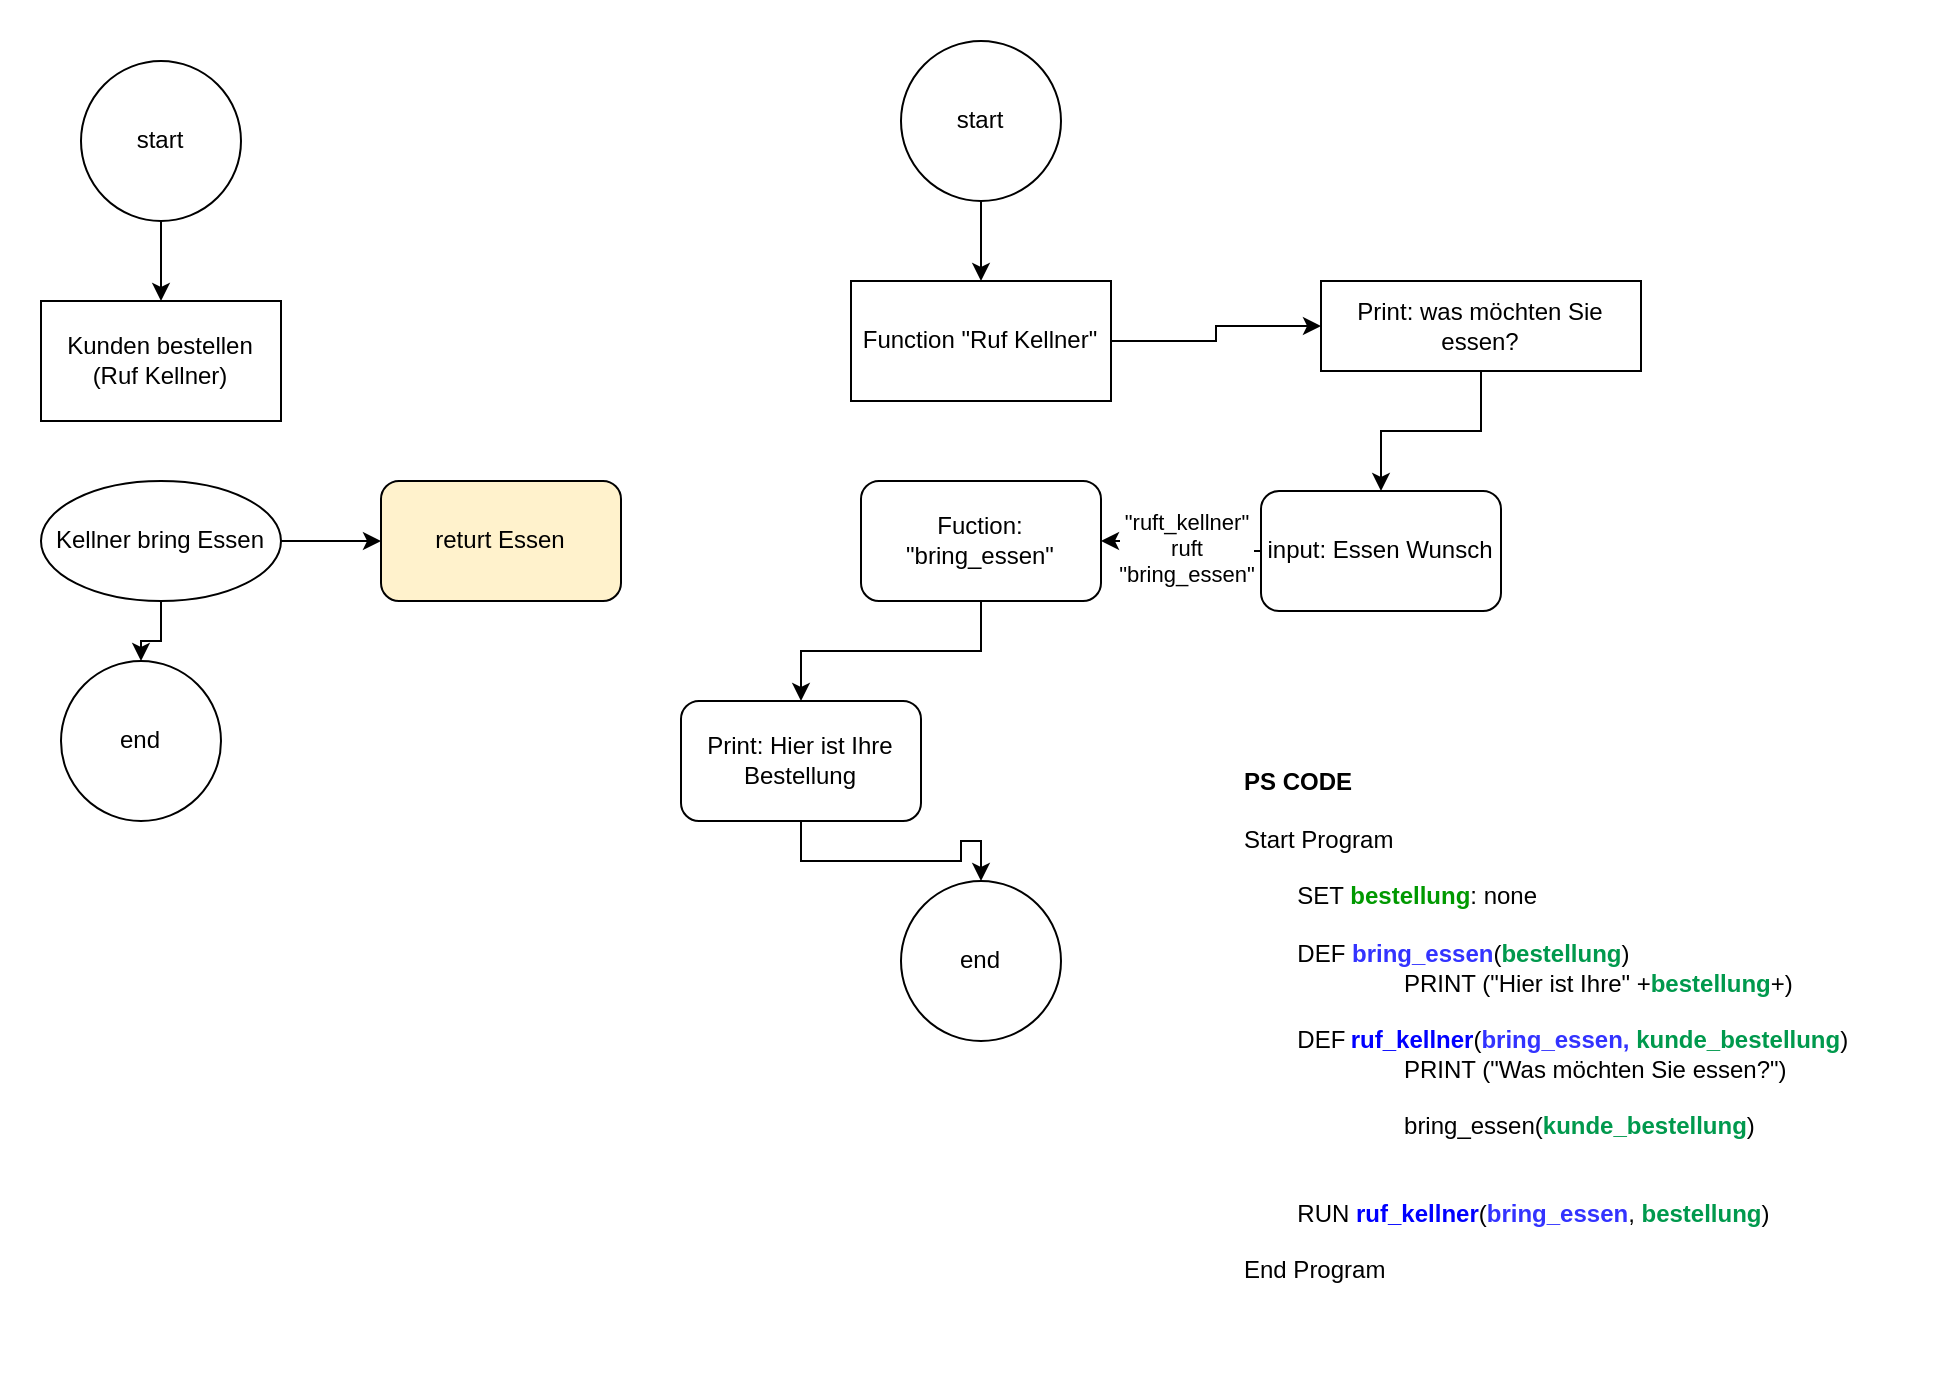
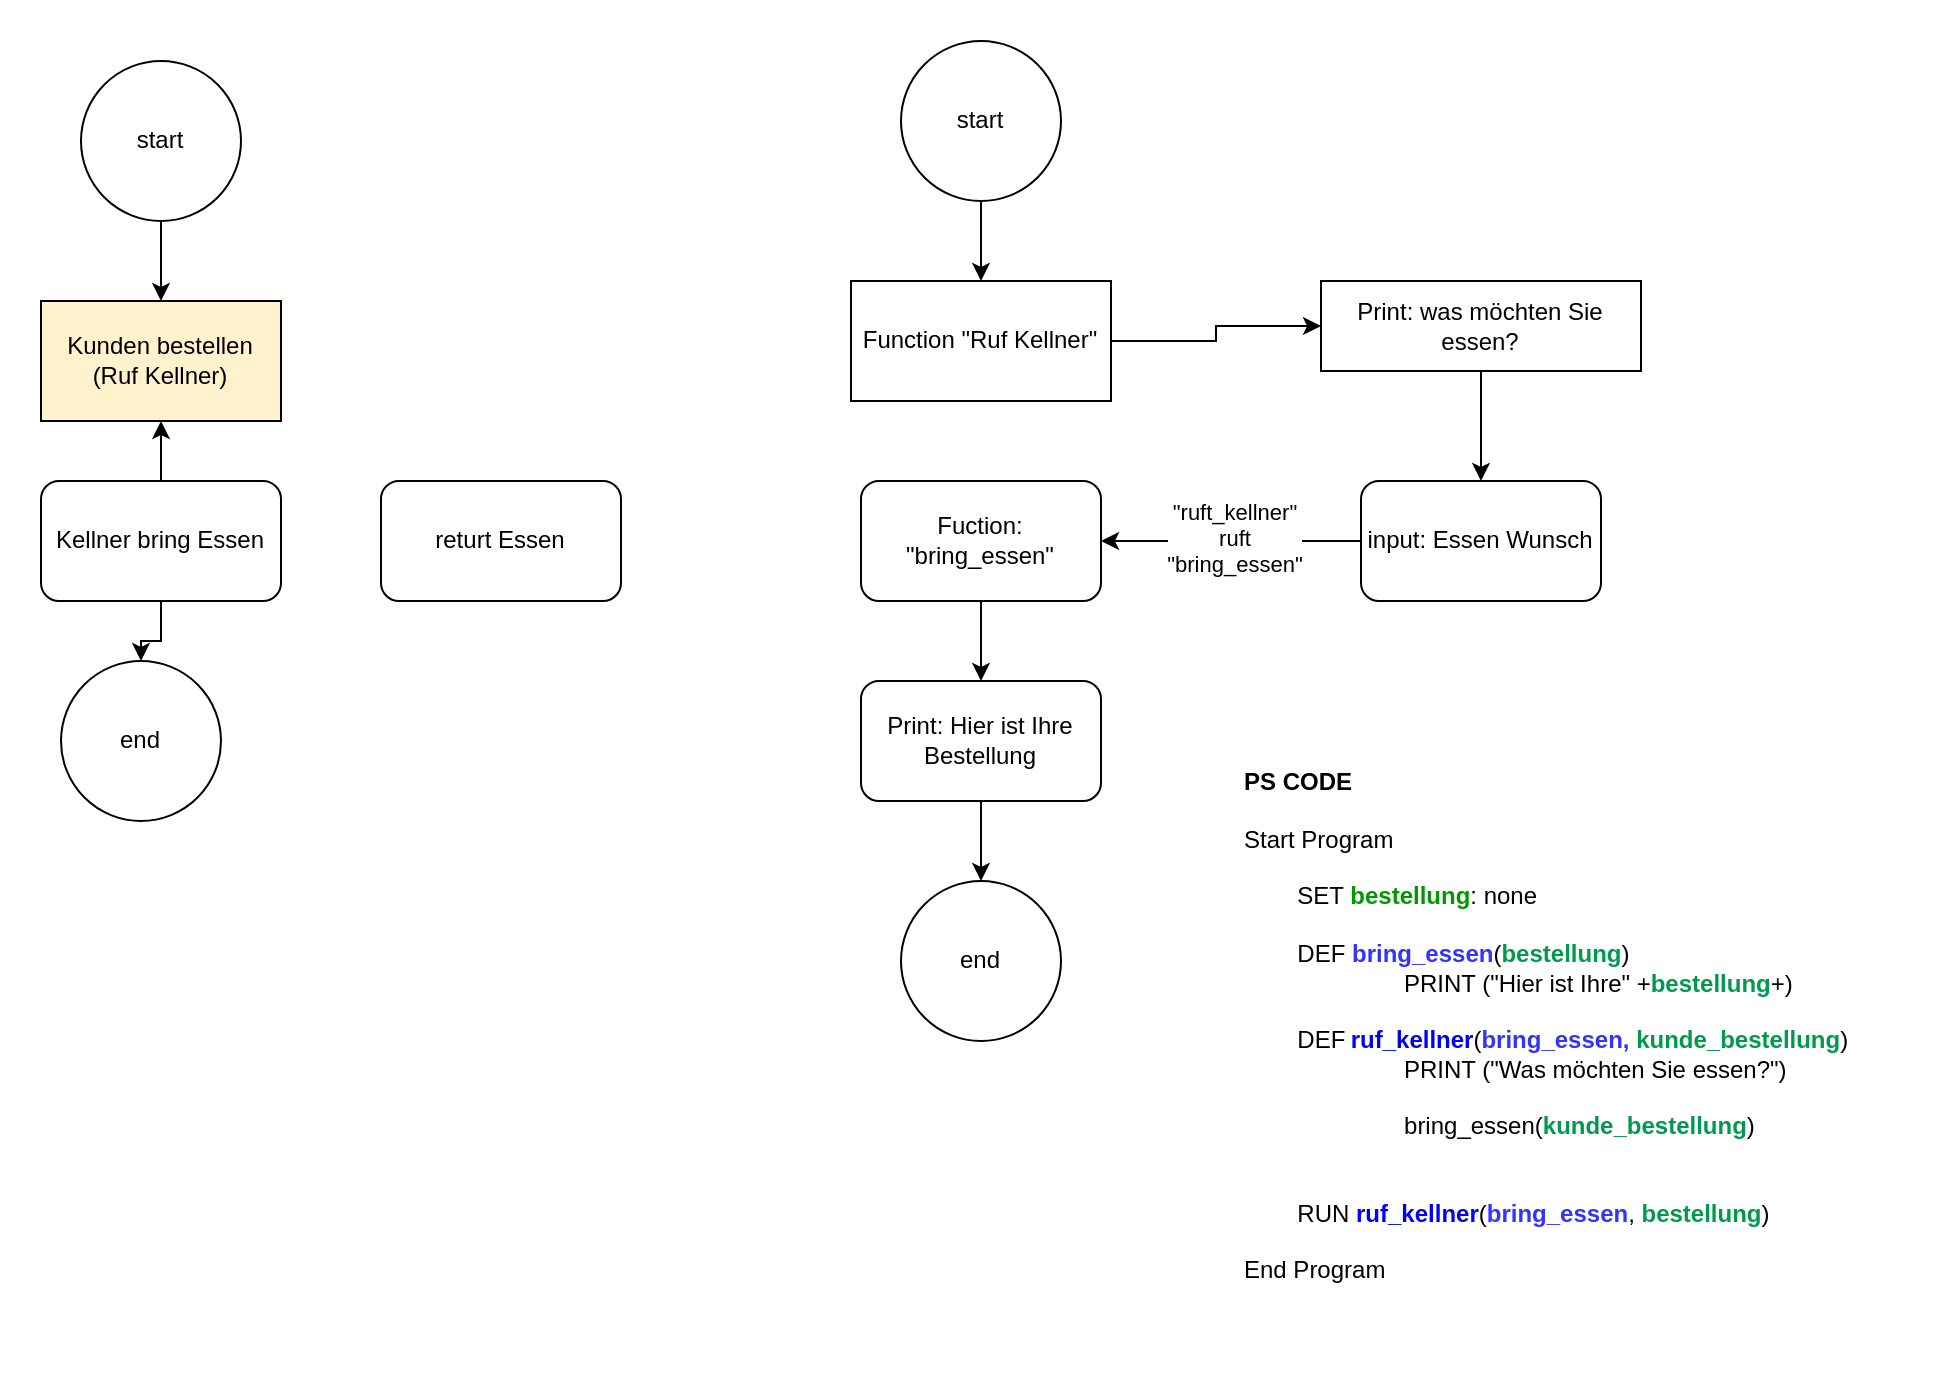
node "Kunden bestellen (Ruf Kellner)": fillcolor #ffffff -> #fff2cc
node "Kellner bring Essen": shape ellipse -> rounded rectangle
edge "Kellner bring Essen" -> "returt Essen": now "Kellner bring Essen" -> "Kunden bestellen (Ruf Kellner)"
node "returt Essen": fillcolor #fff2cc -> #ffffff
node "input: Essen Wunsch": moved (1381, 551) -> (1481, 541)
node "Print: Hier ist Ihre Bestellung": moved (801, 761) -> (981, 741)
